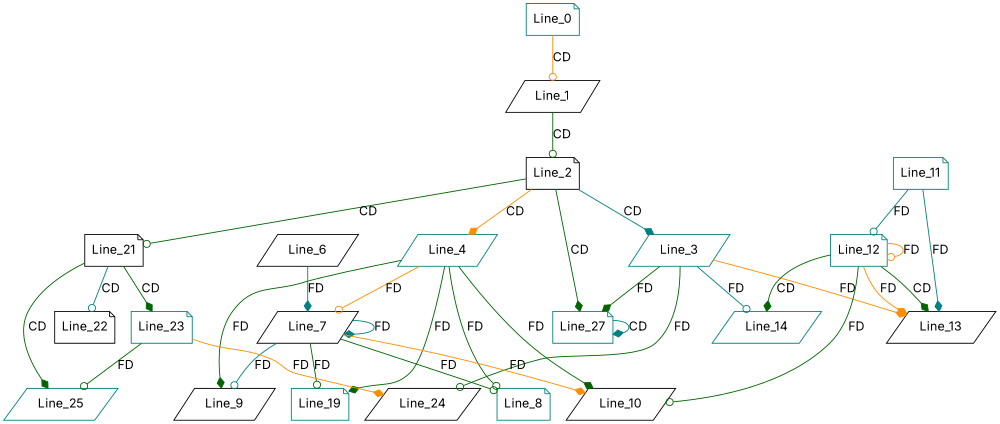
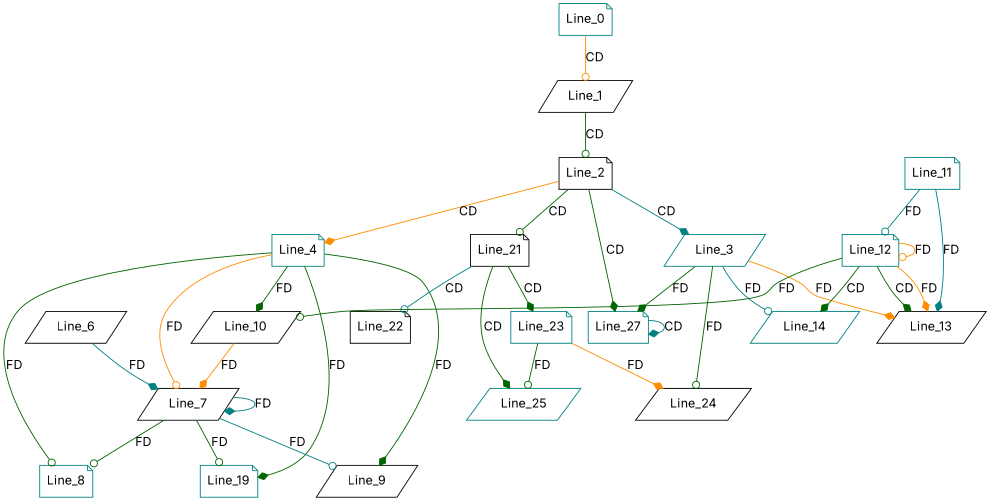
node "Line_4": shape parallelogram -> note
edge "Line_7" -> "Line_10": reversed
